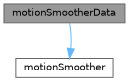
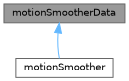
edge "motionSmootherData" -> "motionSmoother": reversed
